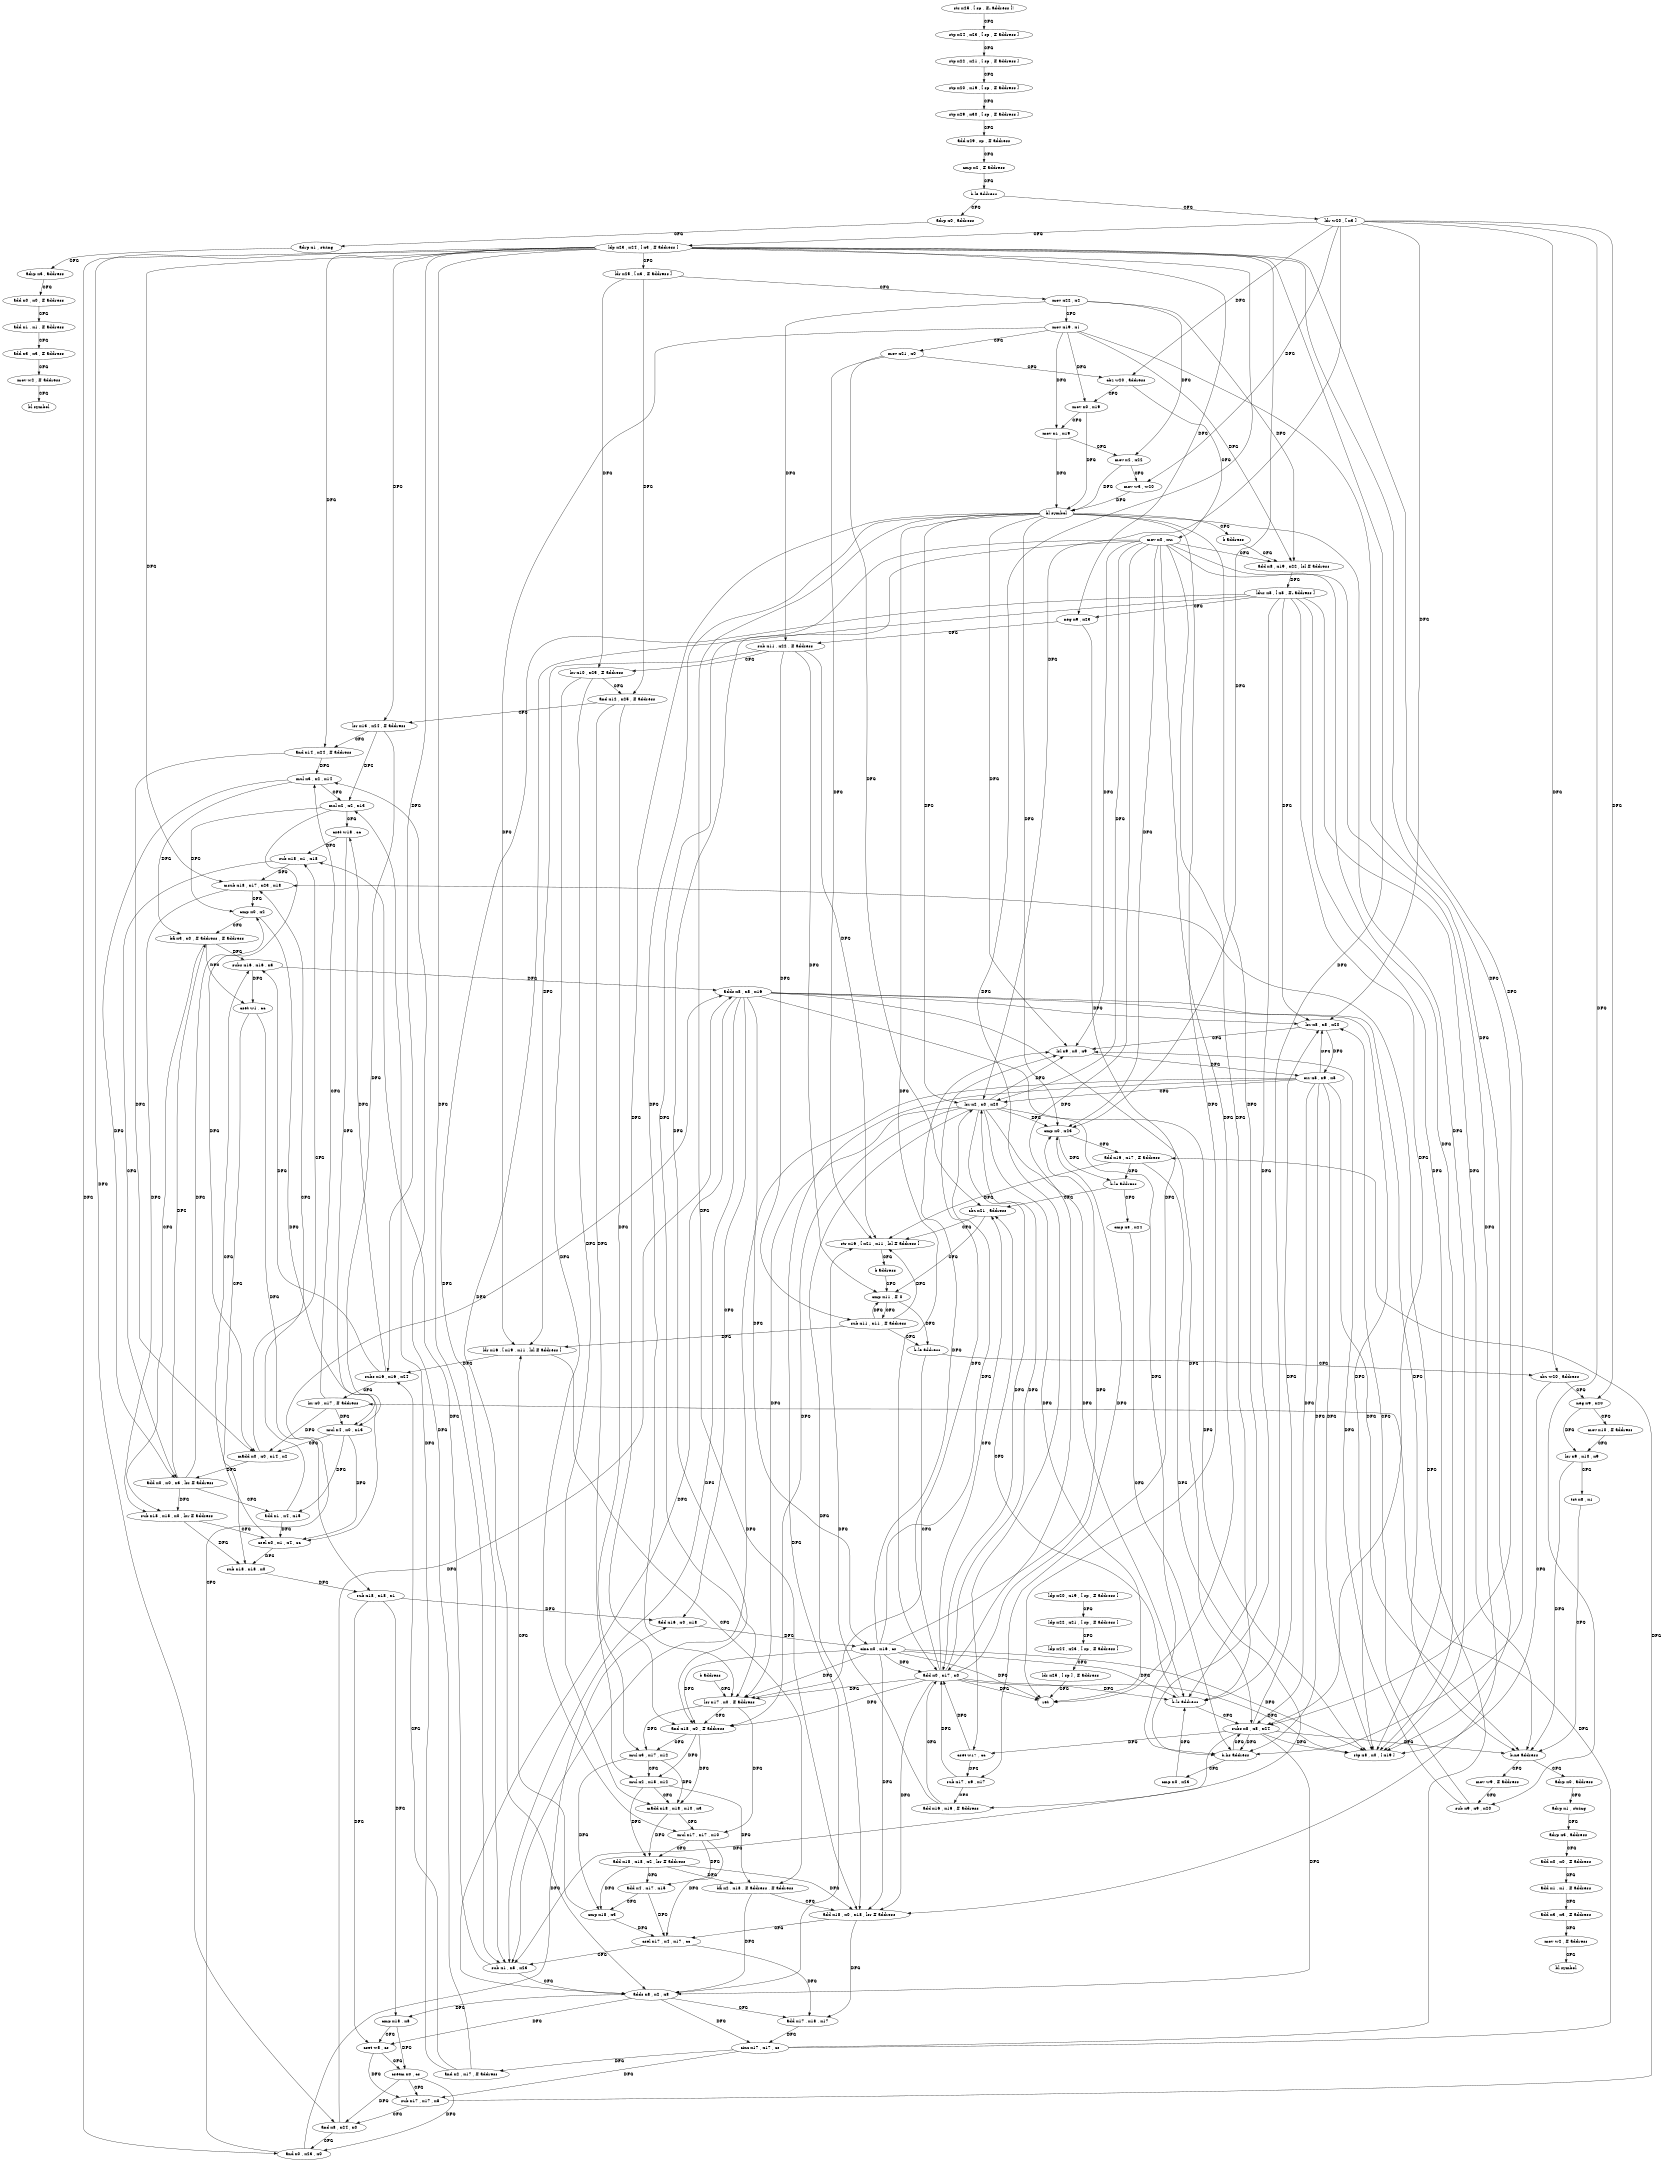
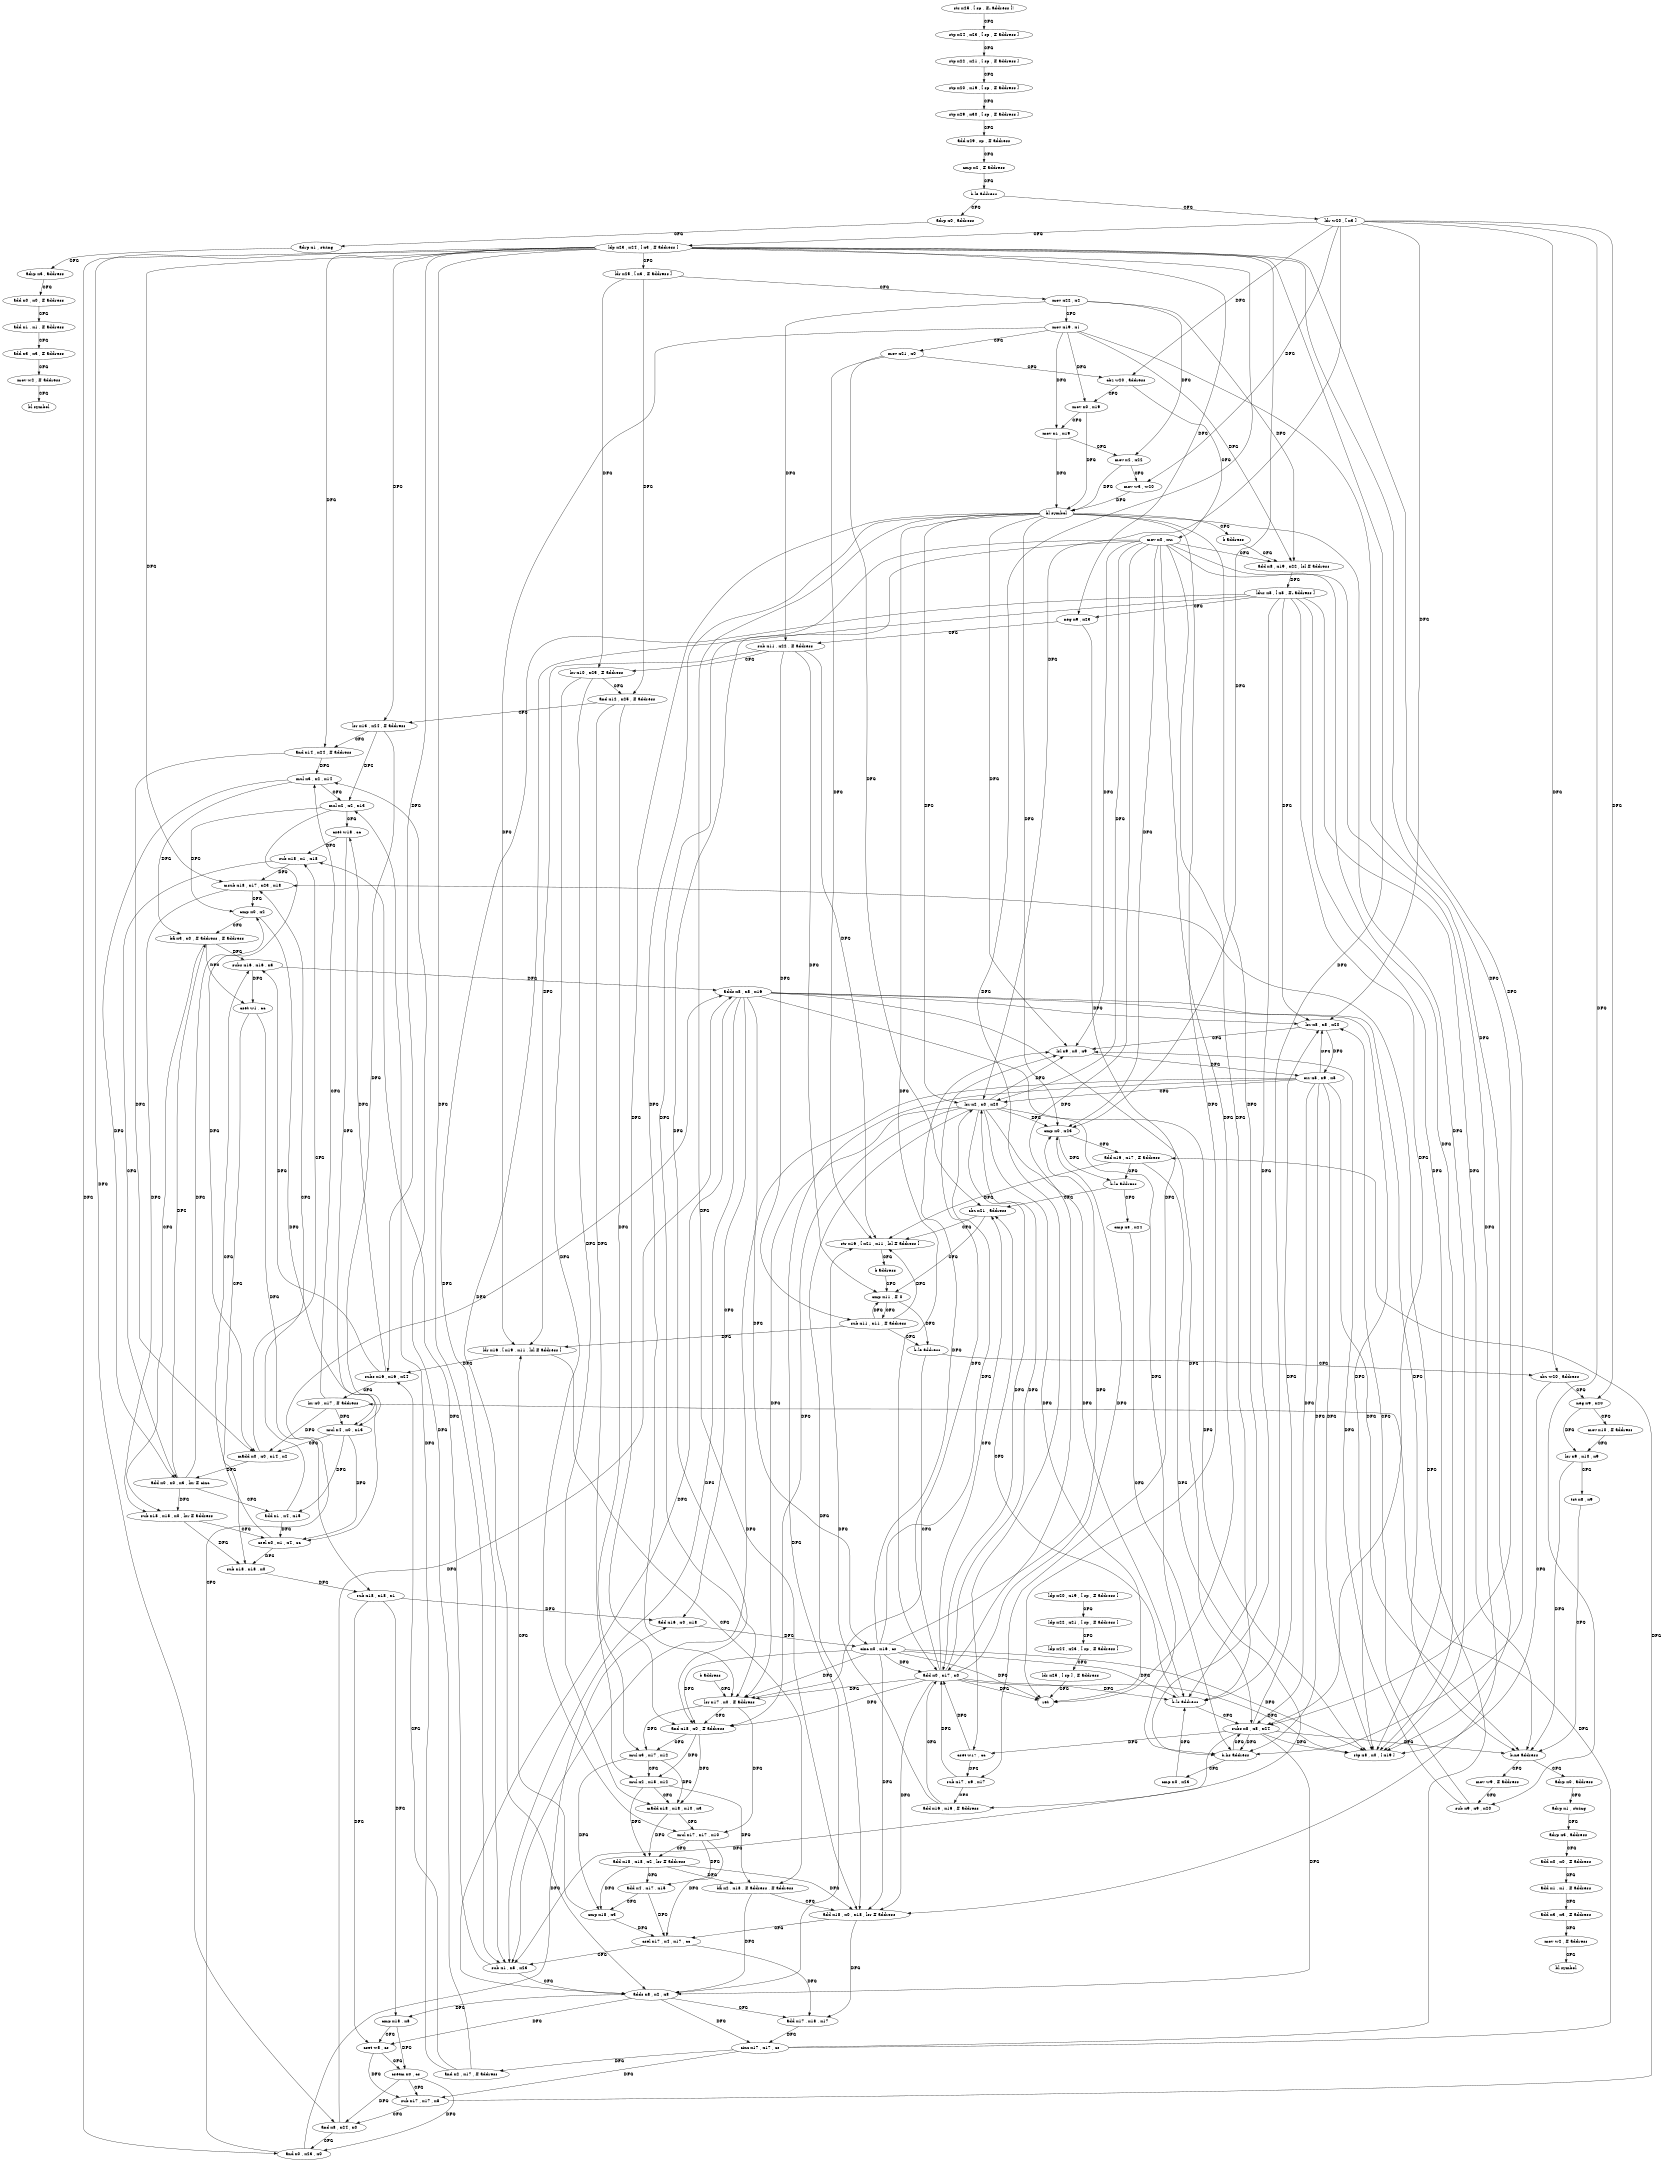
node "add x0 , x0 , x3 , lsr # address": label "add x0 , x0 , x3 , lsr # address" -> "add x0 , x0 , x3 , lsr # cinc"
node "tst x8 , x1": label "tst x8 , x1" -> "tst x8 , x9"
